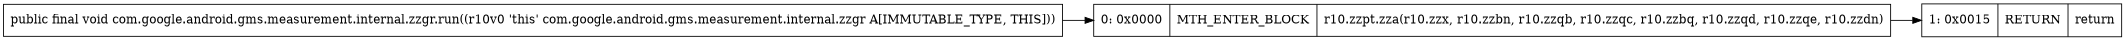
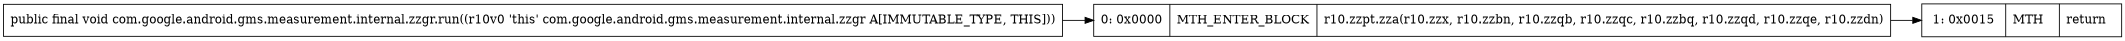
node "1: 0x0015": text "RETURN" -> "MTH"
